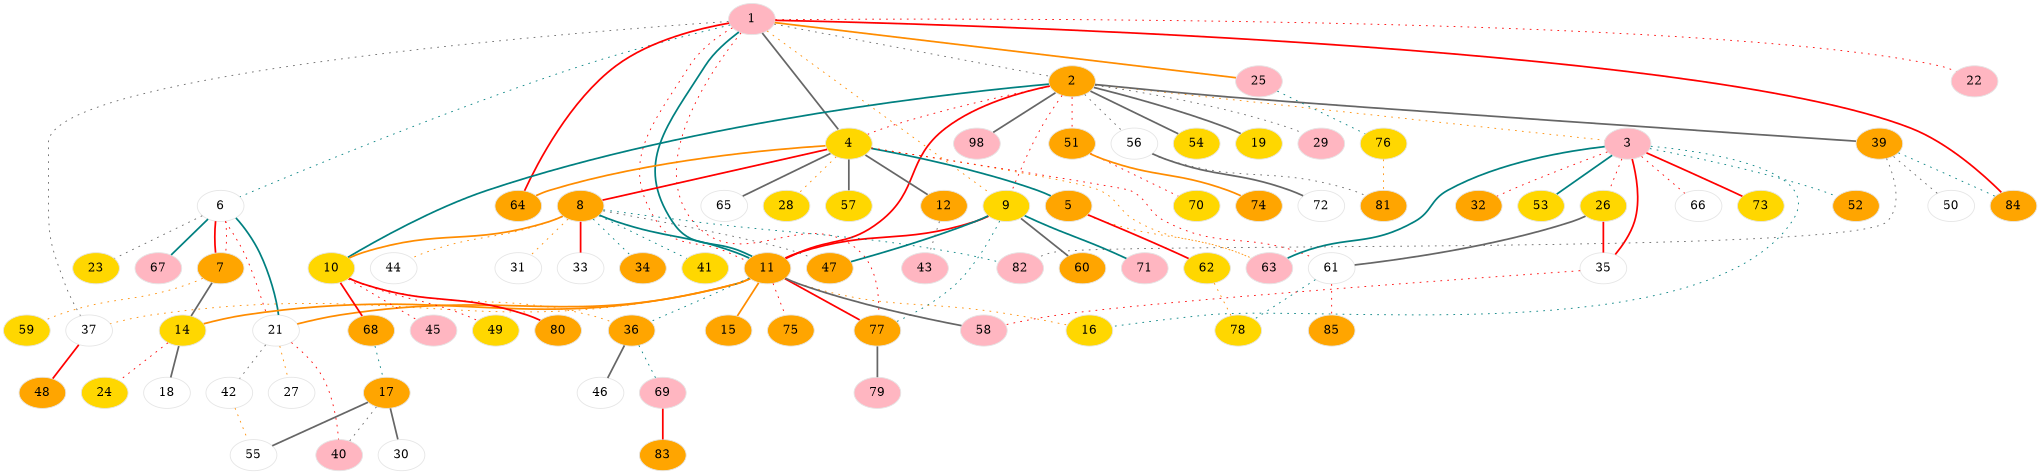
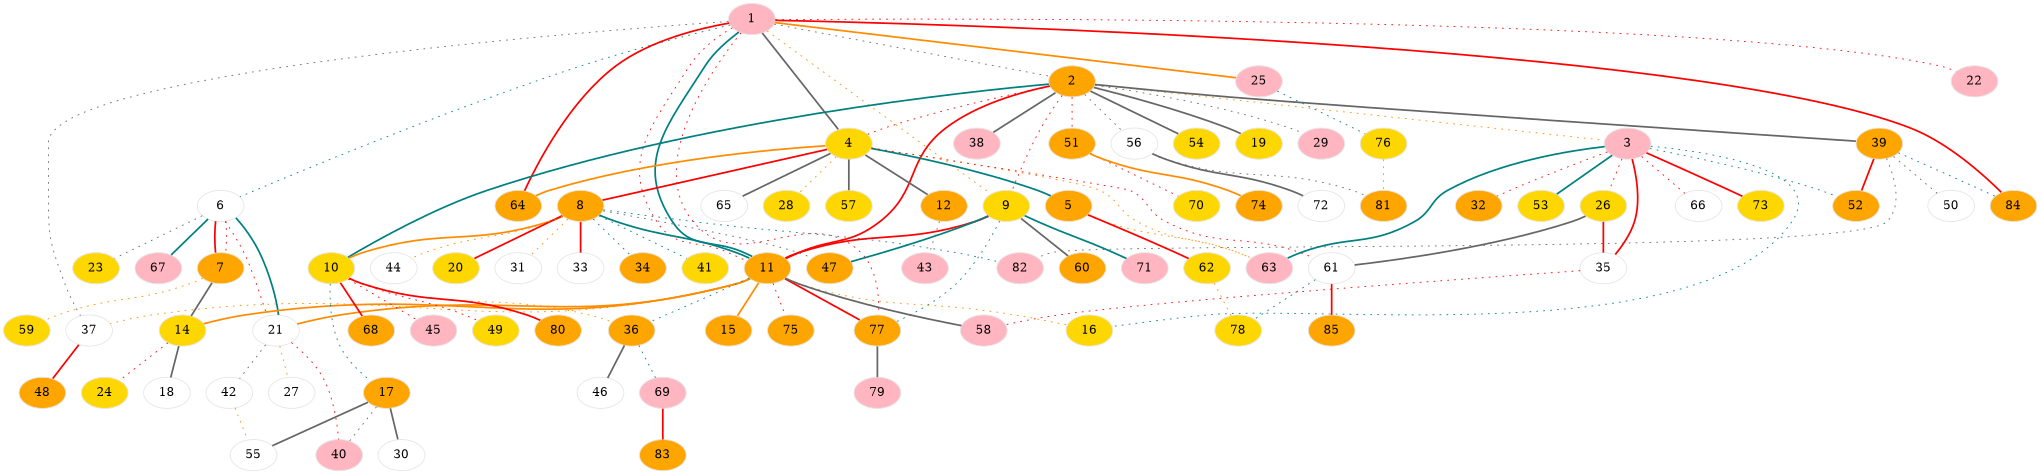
node "98": label "98" -> "38"
edge "39" -- "52": added
node "20": added
edge "61" -- "85": style dotted -> bold
edge "68" -- "17": now "10" -- "17"
